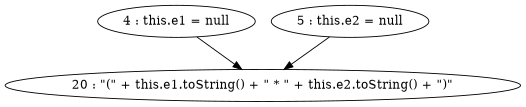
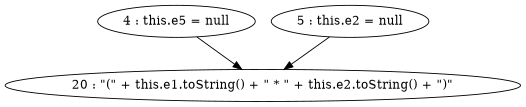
node "4 : this.e1 = null": label "4 : this.e1 = null" -> "4 : this.e5 = null"
